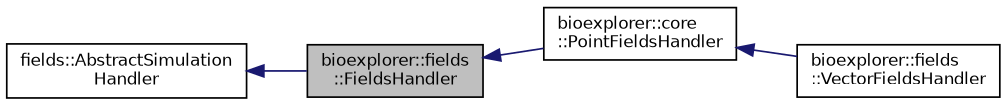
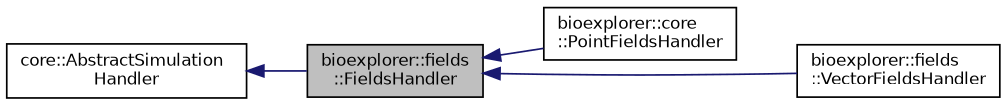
edge "bioexplorer::fields ::VectorFieldsHandler" -> "bioexplorer::core ::PointFieldsHandler": now "bioexplorer::fields ::VectorFieldsHandler" -> "bioexplorer::fields ::FieldsHandler"
node "fields::AbstractSimulation Handler": label "fields::AbstractSimulation Handler" -> "core::AbstractSimulation Handler"
